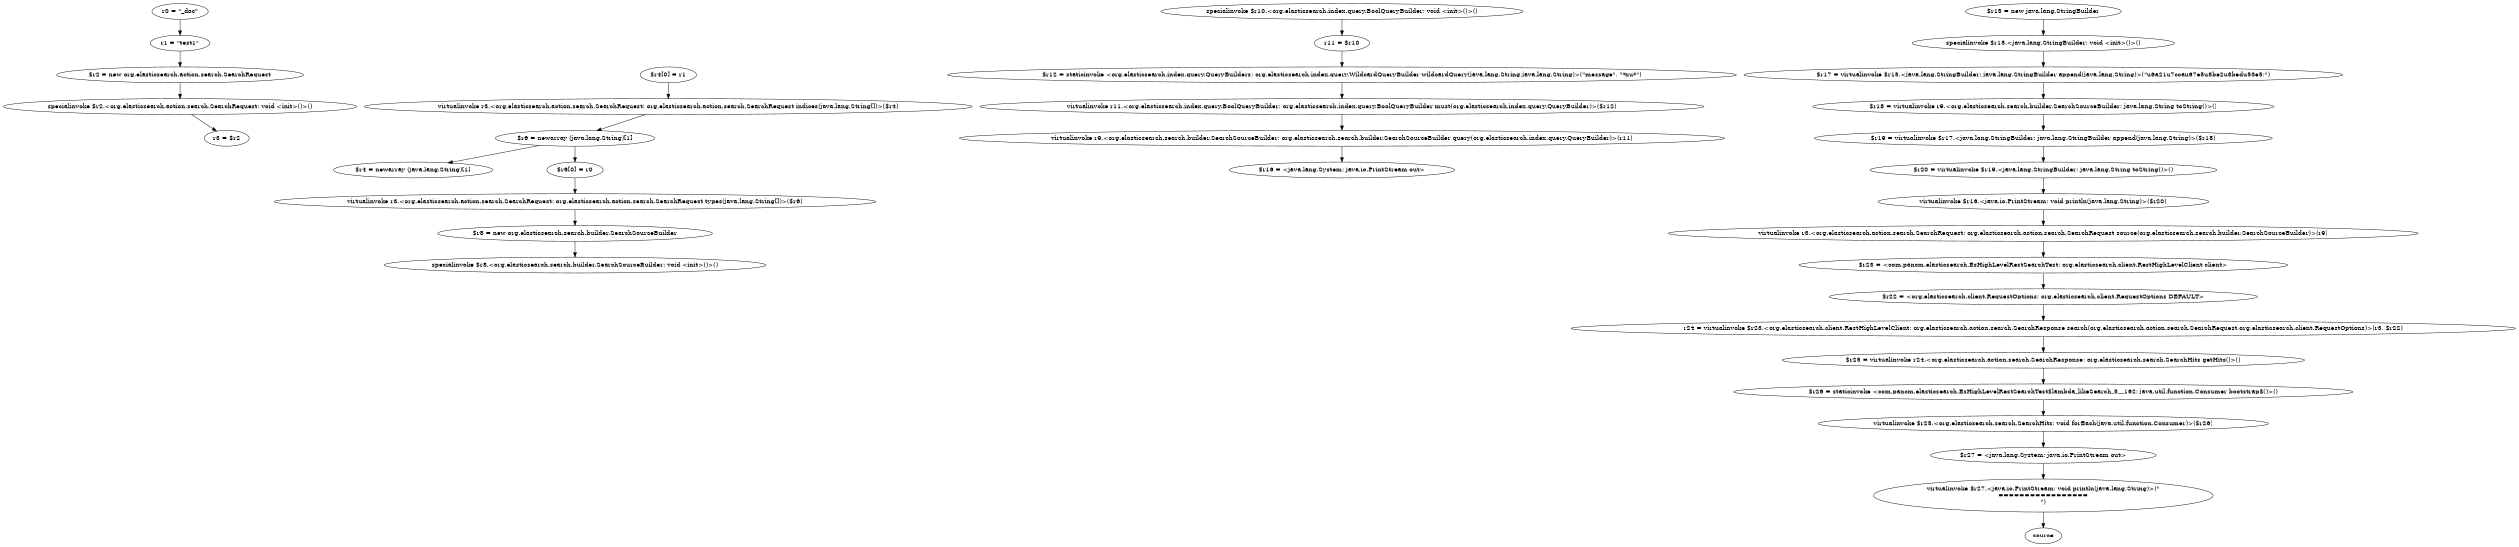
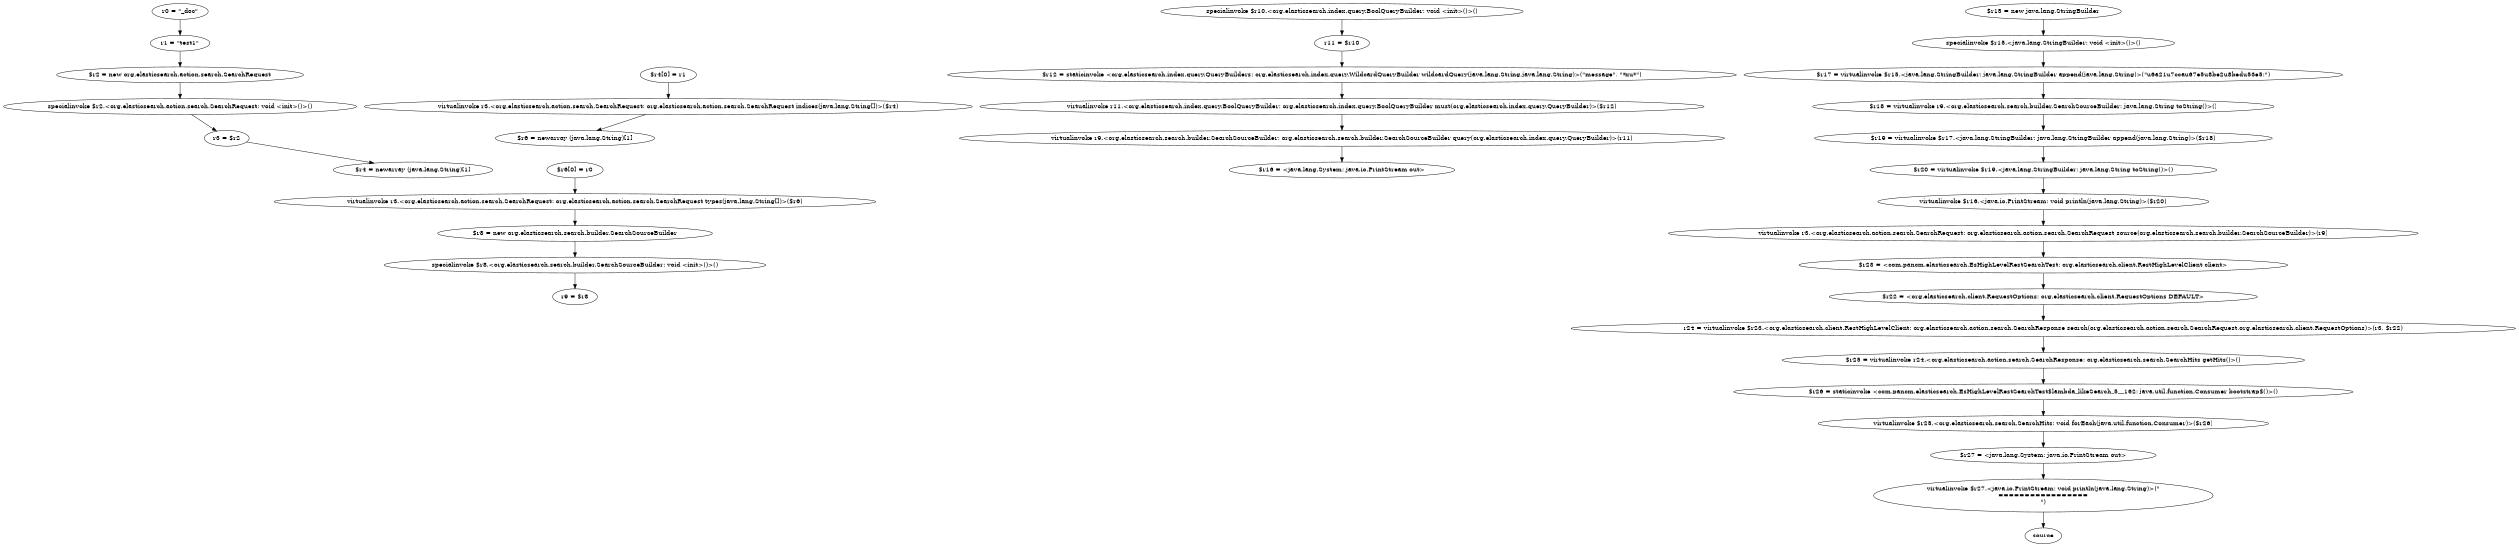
edge "$r6 = newarray (java.lang.String)[1]" -> "$r6[0] = r0": removed
edge "$r6 = newarray (java.lang.String)[1]" -> "$r4 = newarray (java.lang.String)[1]": now "r3 = $r2" -> "$r4 = newarray (java.lang.String)[1]"
node "r9 = $r8": added
